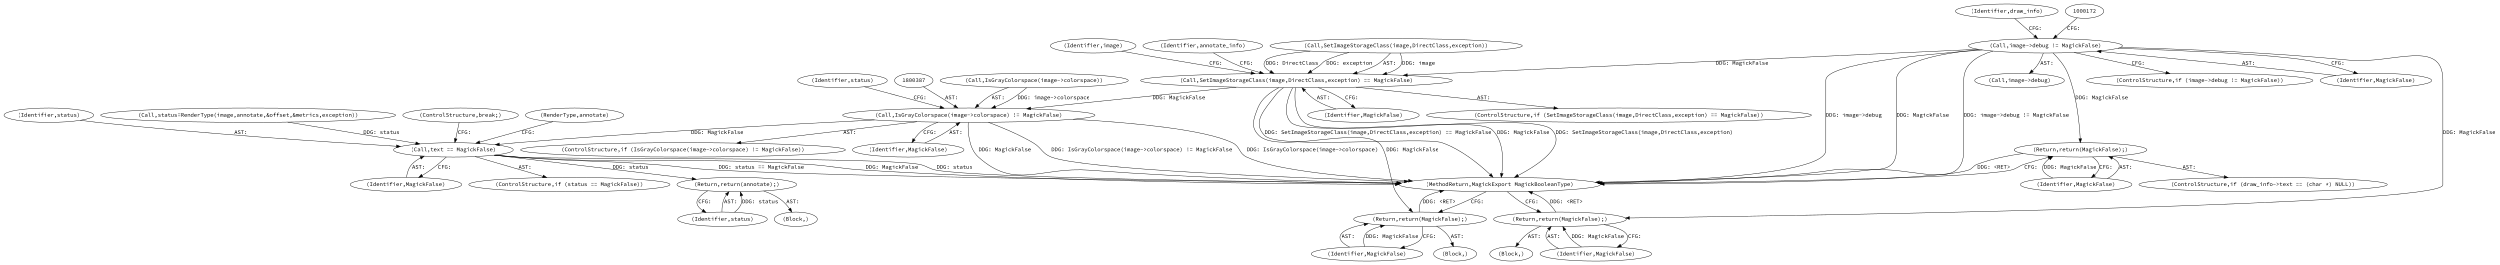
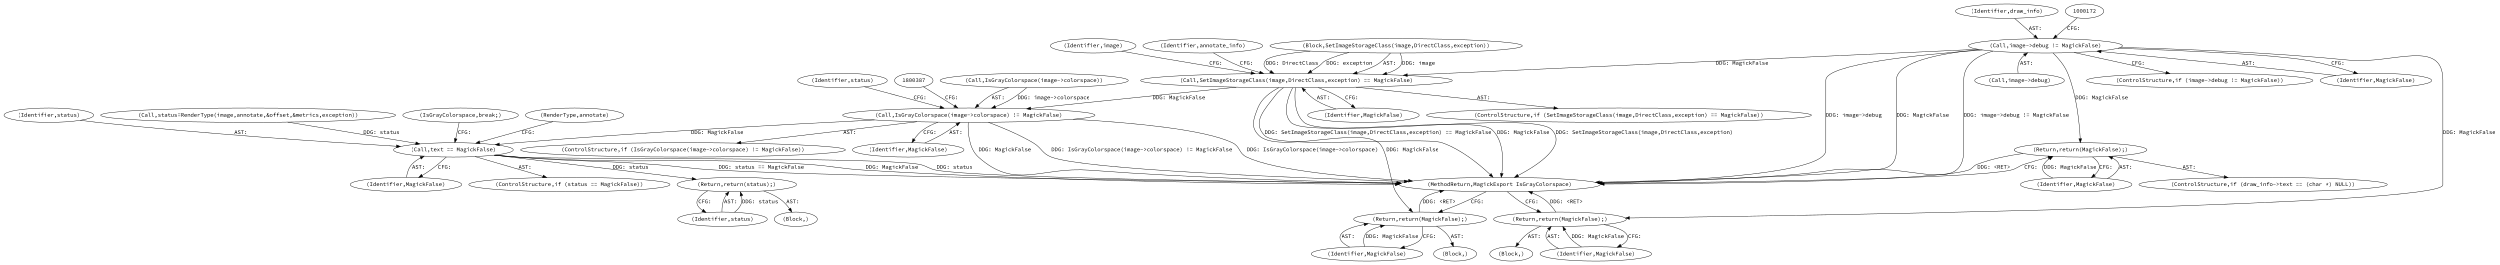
edge "(Identifier,draw_info)" -> "(Call,image->debug != MagickFalse)": label "CFG: " -> "AST: "
node "(Call,SetImageStorageClass(image,DirectClass,exception))": label "(Call,SetImageStorageClass(image,DirectClass,exception))" -> "(Block,SetImageStorageClass(image,DirectClass,exception))"
edge "(Call,image->debug != MagickFalse)" -> "(Call,image->debug)": reversed
edge "1800387" -> "(Call,IsGrayColorspace(image->colorspace) != MagickFalse)": label "AST: " -> "CFG: "
node "(ControlStructure,break;)": label "(ControlStructure,break;)" -> "(IsGrayColorspace,break;)"
node "(Return,return(annotate);)": label "(Return,return(annotate);)" -> "(Return,return(status);)"
node "(MethodReturn,MagickExport MagickBooleanType)": label "(MethodReturn,MagickExport MagickBooleanType)" -> "(MethodReturn,MagickExport IsGrayColorspace)"
